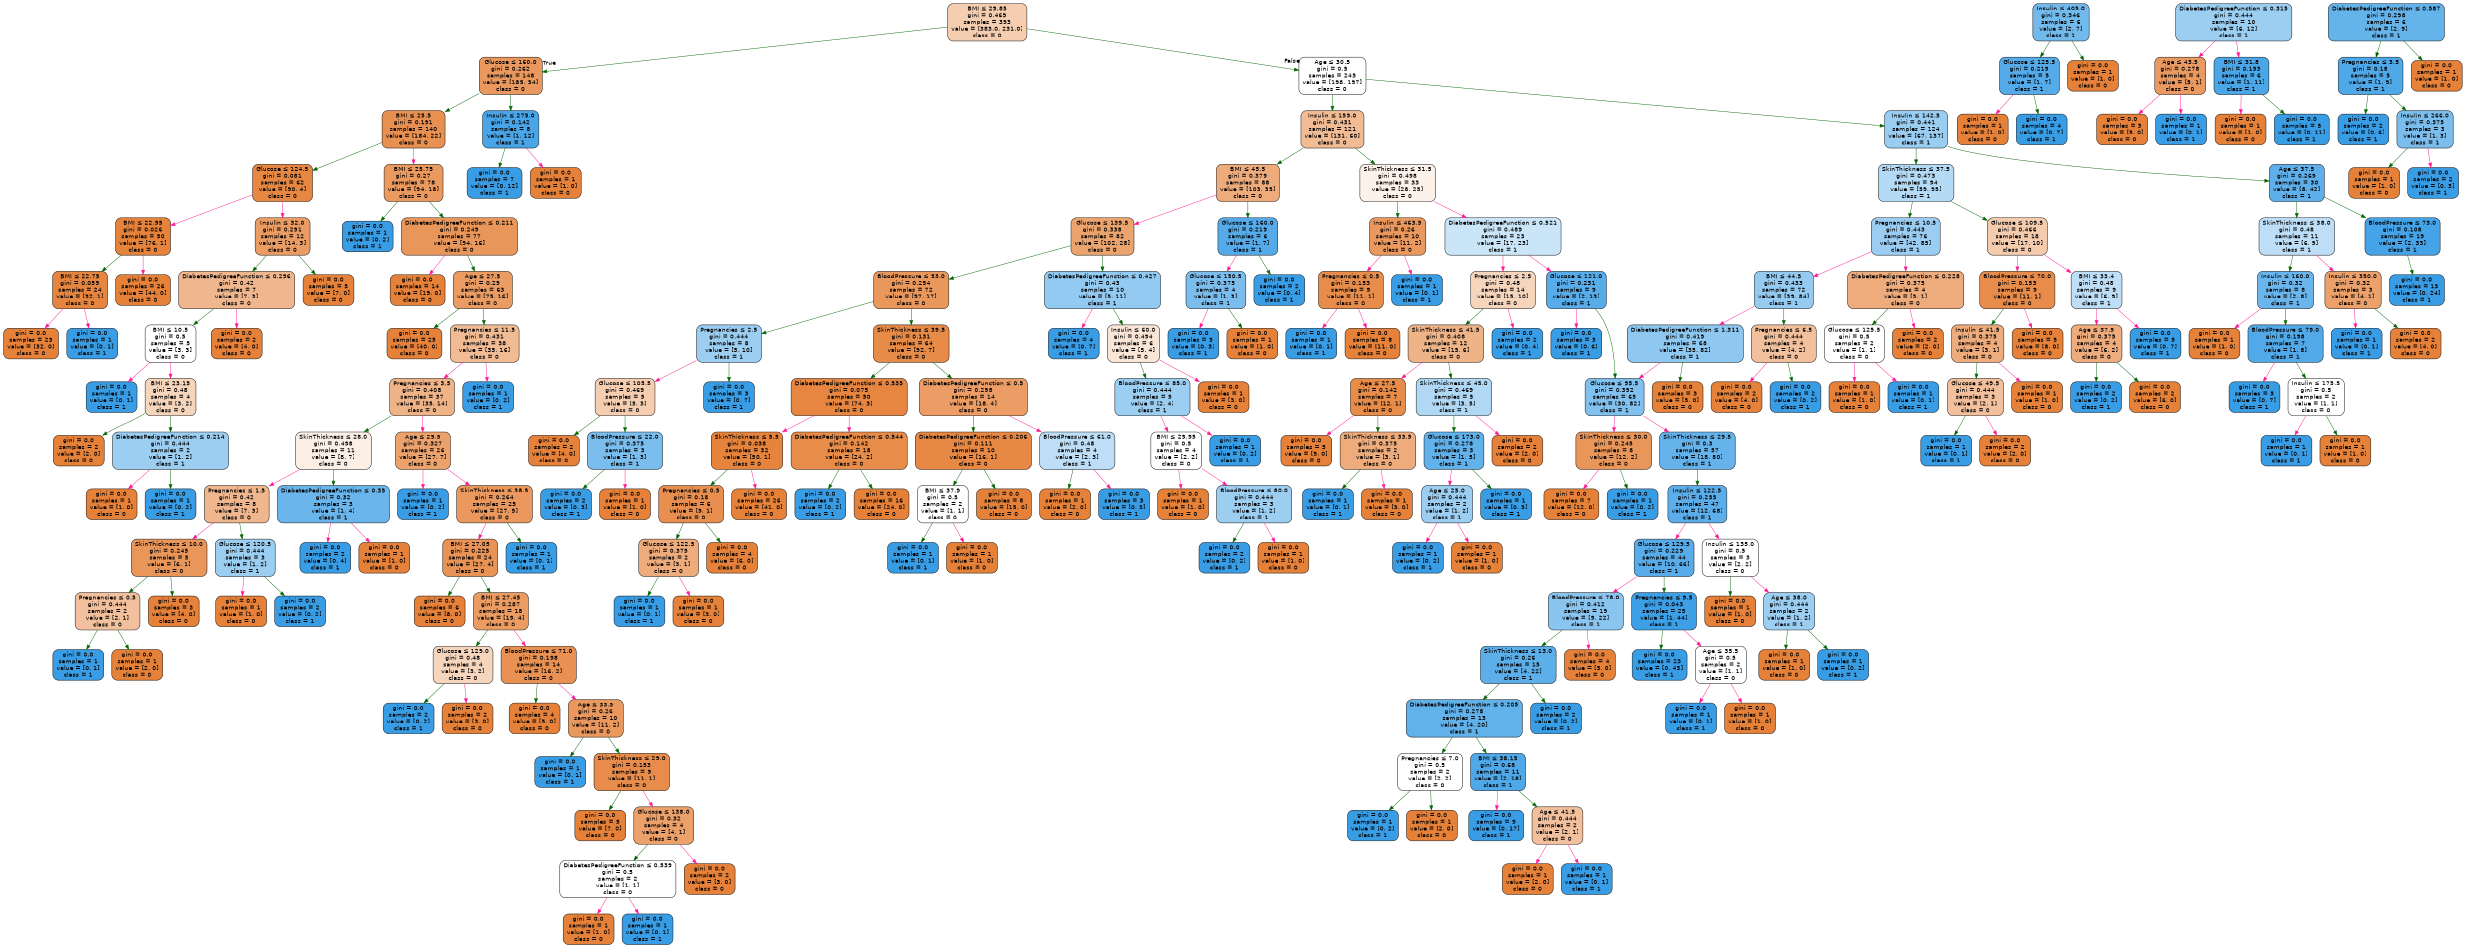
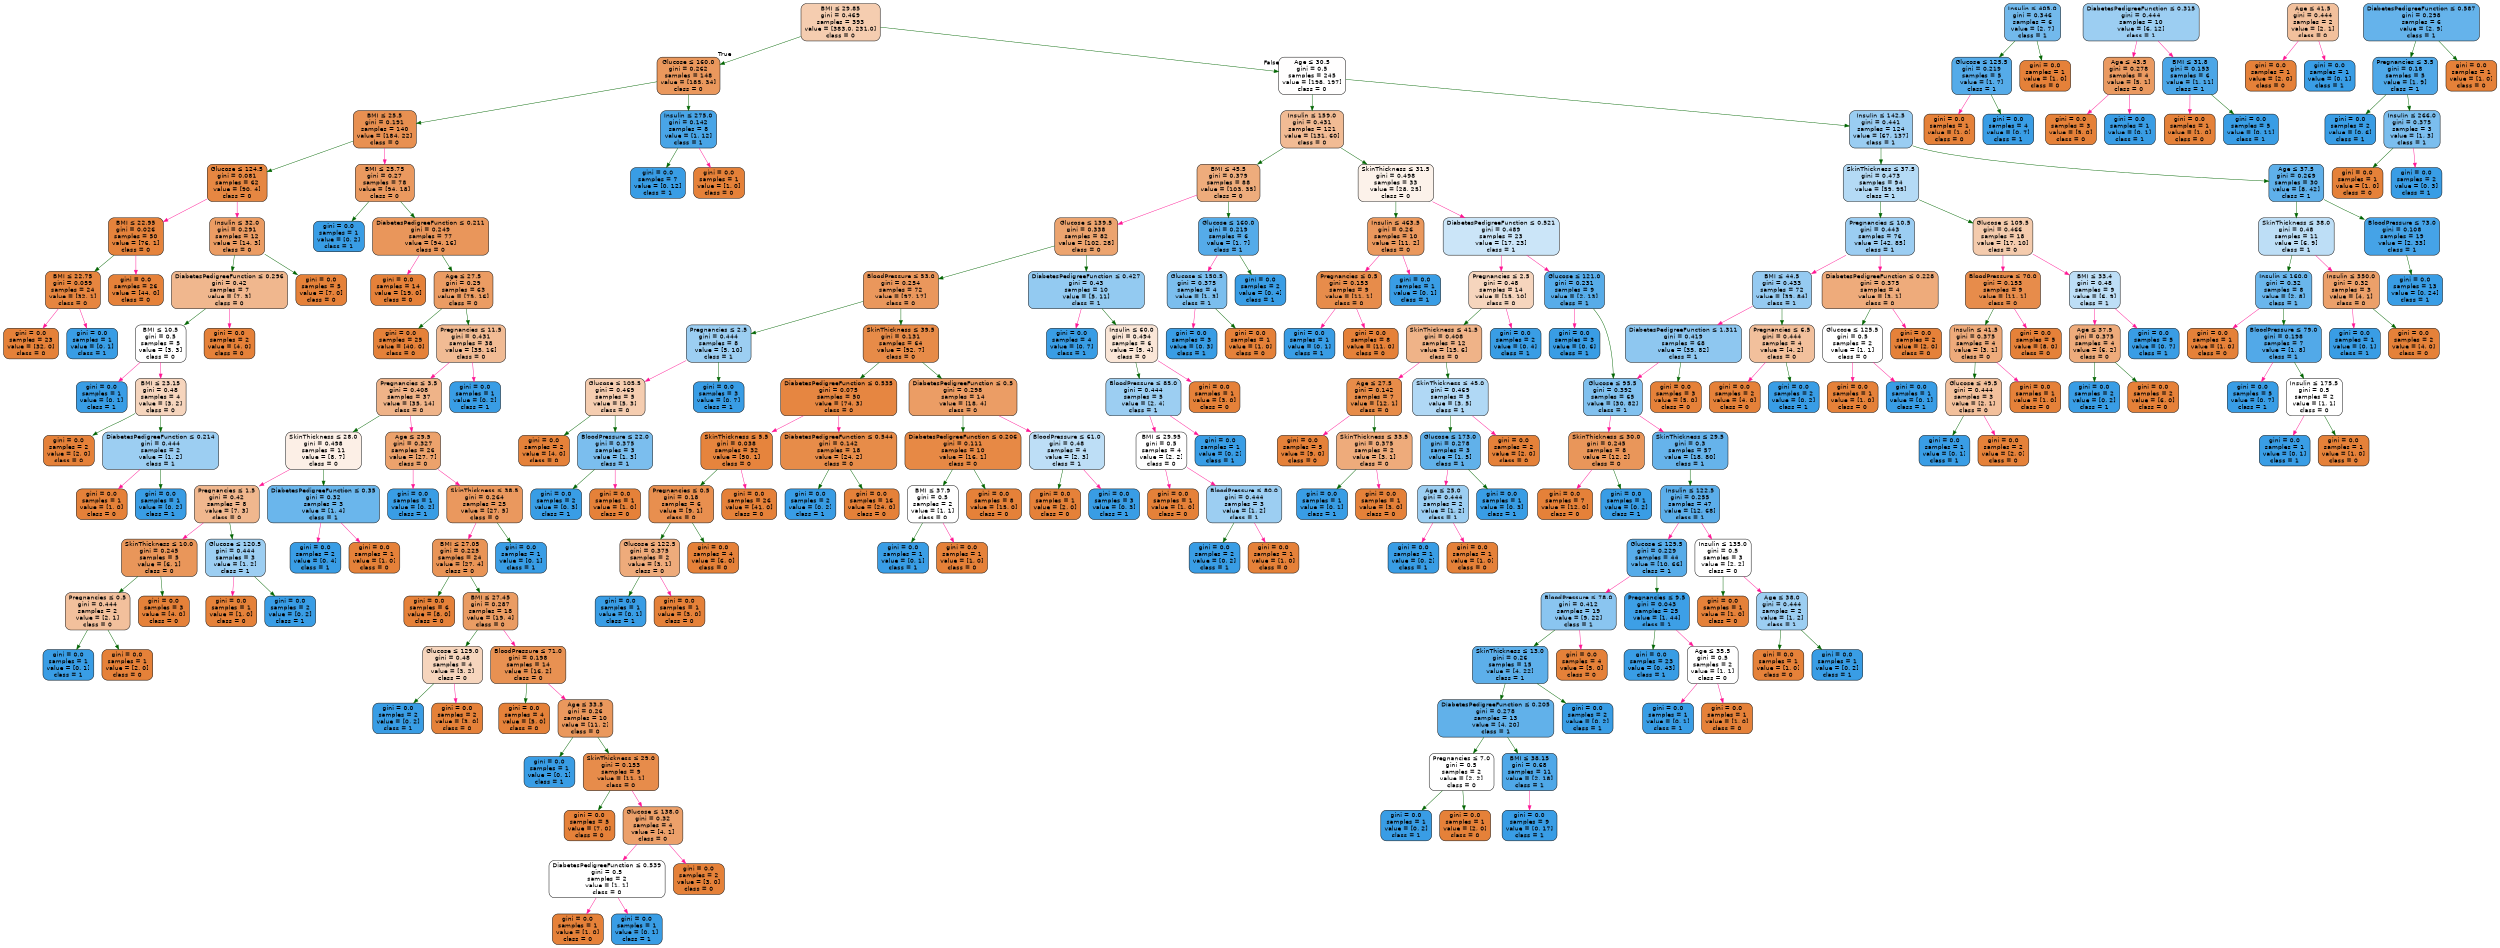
edge "BMI ≤ 38.15" -> "Age ≤ 41.5": removed
edge "Glucose ≤ 138.0" -> "DiabetesPedigreeFunction ≤ 0.539": color darkgreen -> deeppink
